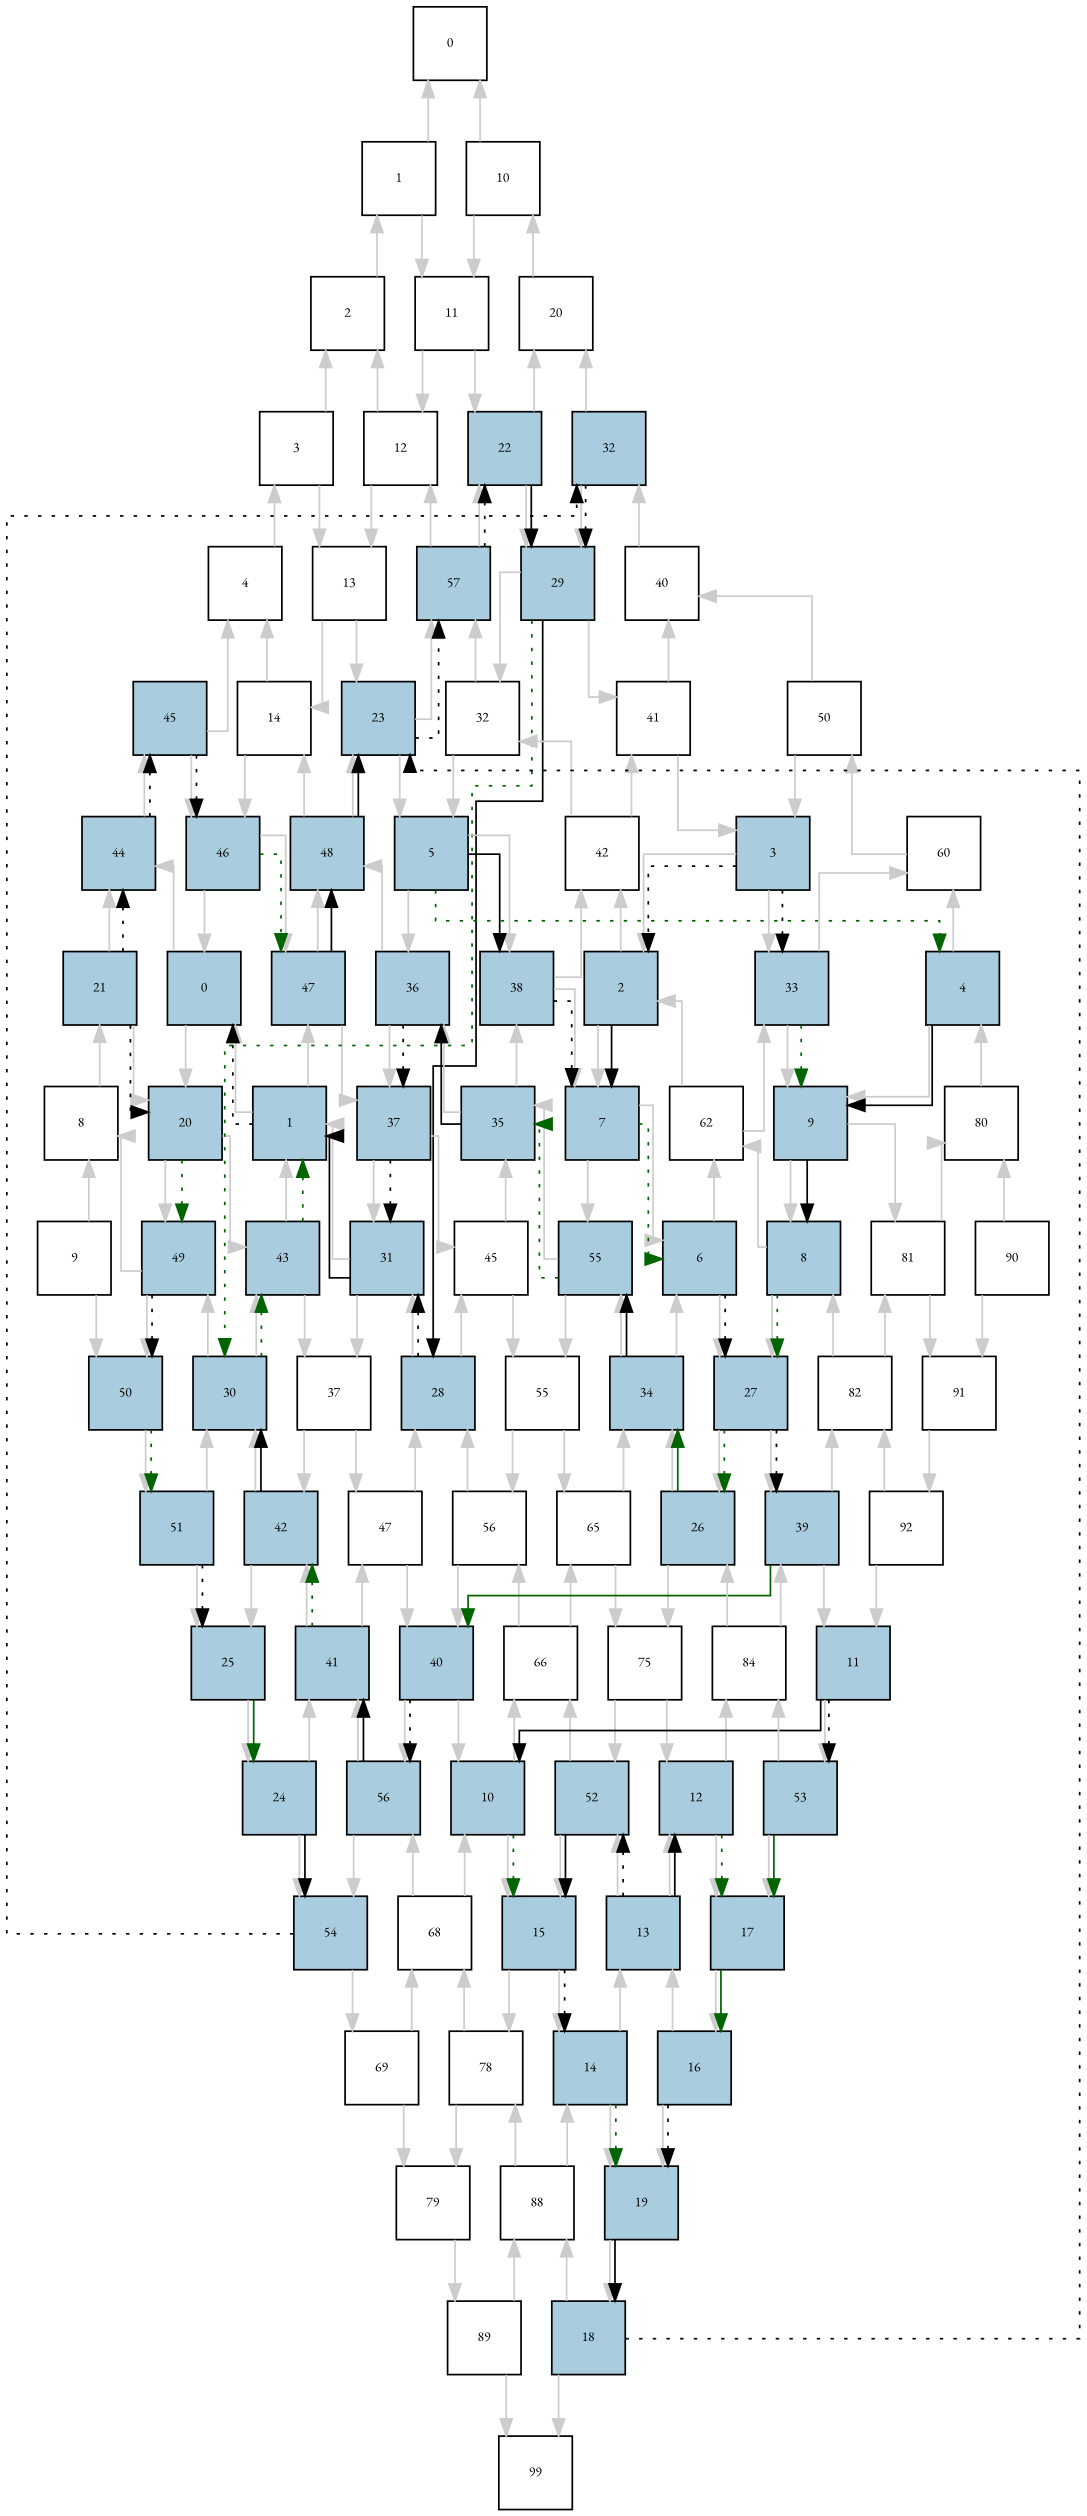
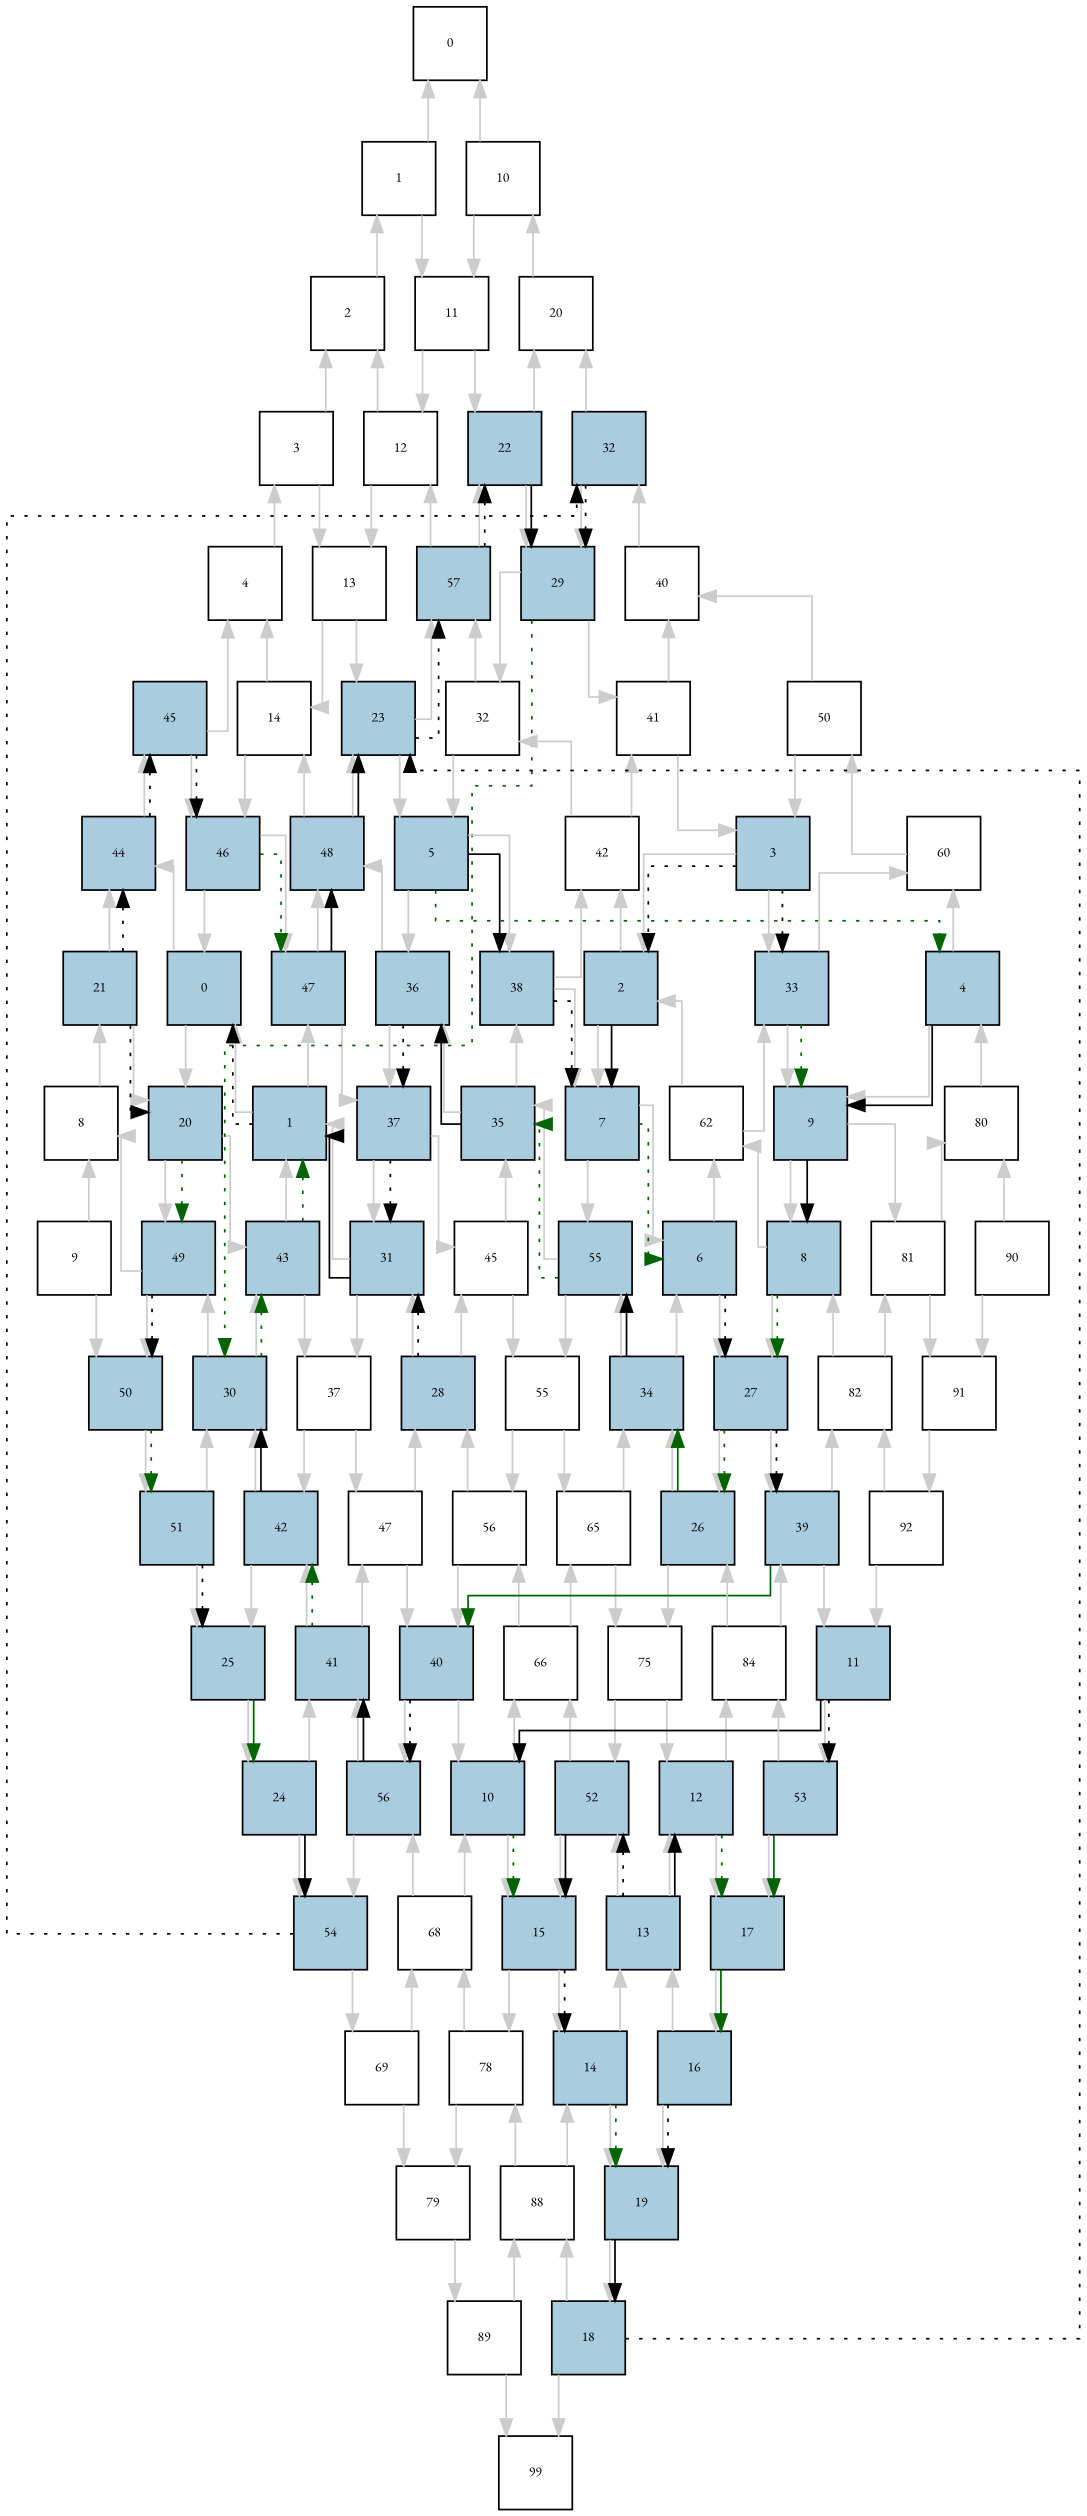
edge "29" -> "28": removed
